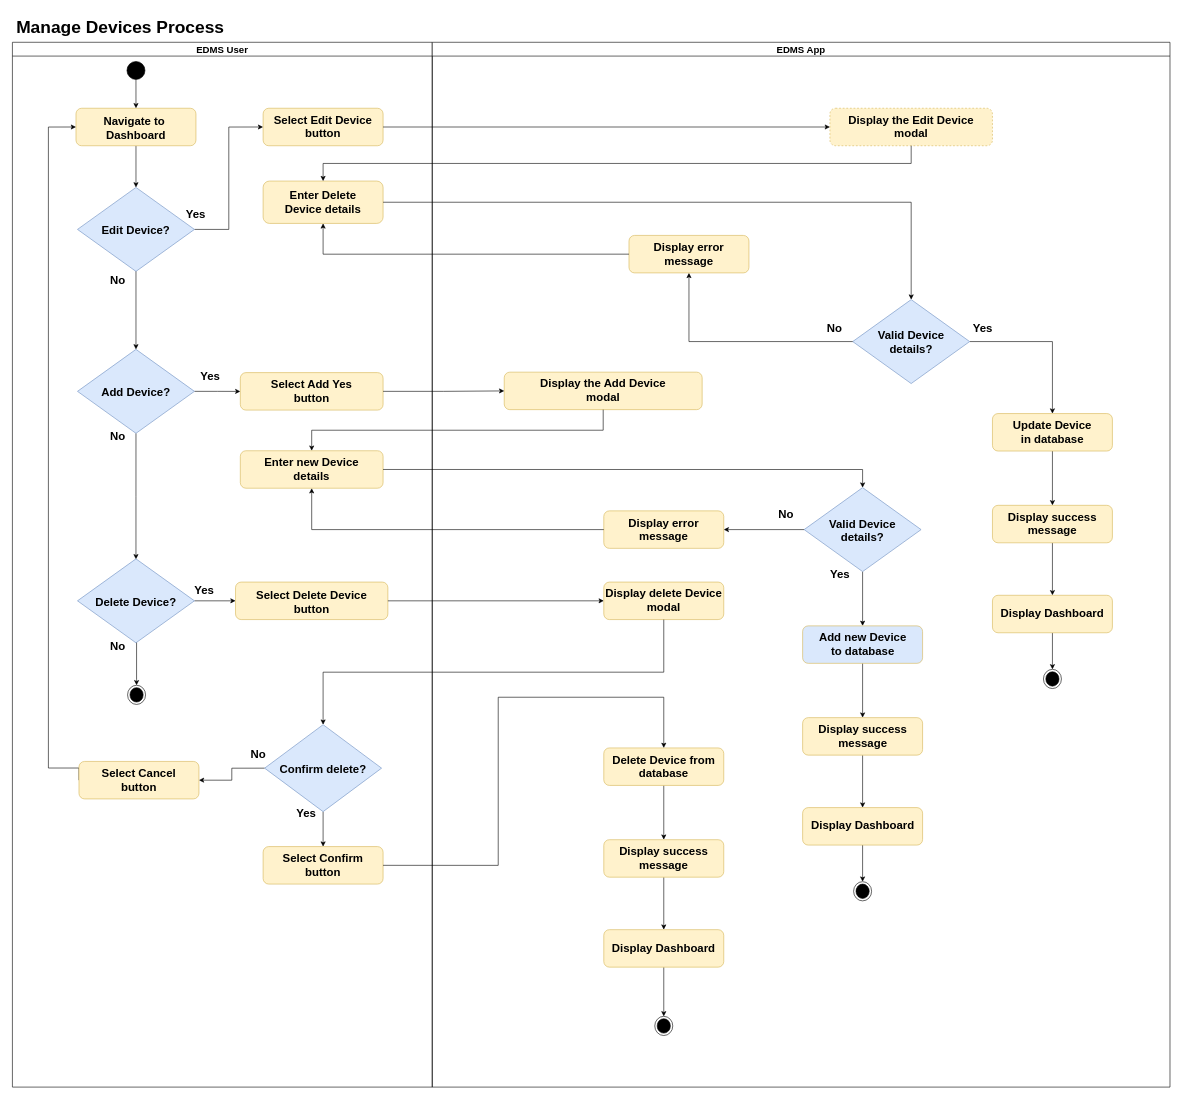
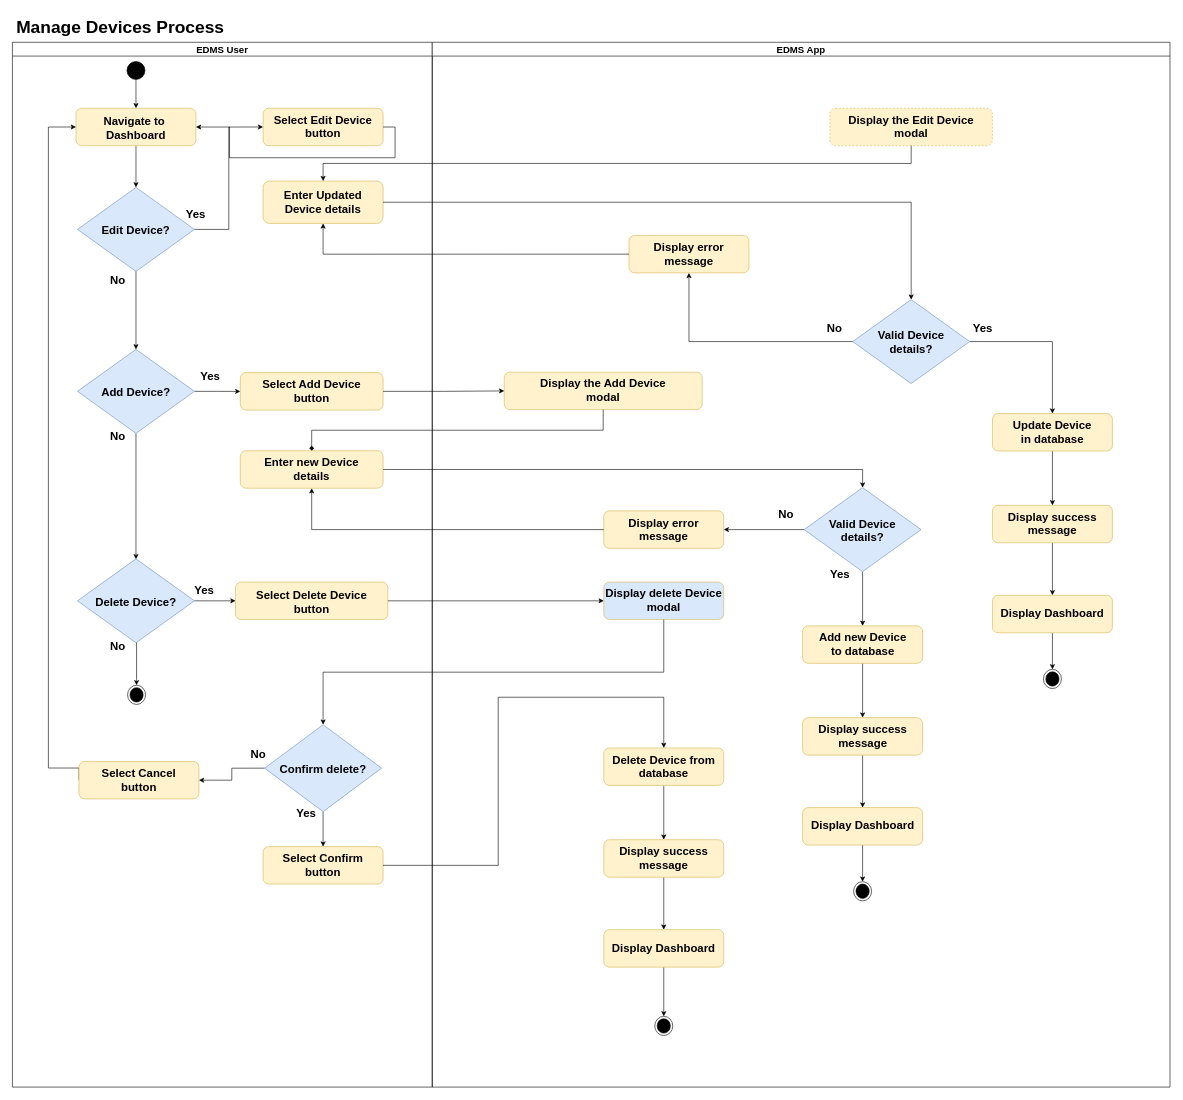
edge "Select Edit Device button" -> "Display the Edit Device modal": now "Select Edit Device button" -> "Navigate to Dashboard"
node "Enter Delete Device details": label "Enter Delete Device details" -> "Enter Updated Device details"
node "Select Add Yes button": label "Select Add Yes button" -> "Select Add Device button"
edge "Display the Add Device modal" -> "Enter new Device details": arrowhead classic -> diamond
node "Display delete Device modal": fillcolor #fff2cc -> #dae8fc
node "Add new Device to database": fillcolor #dae8fc -> #fff2cc
